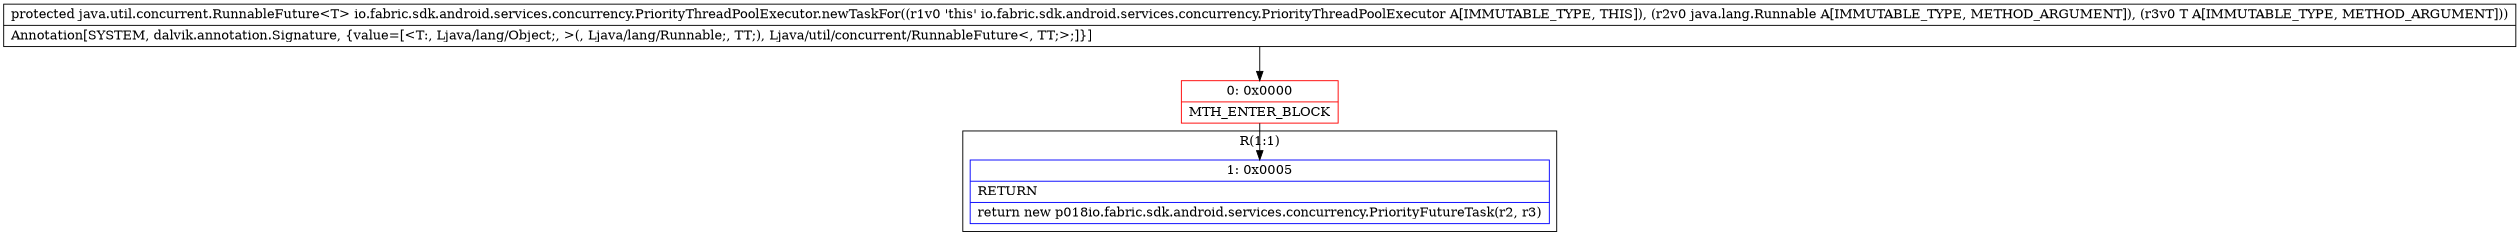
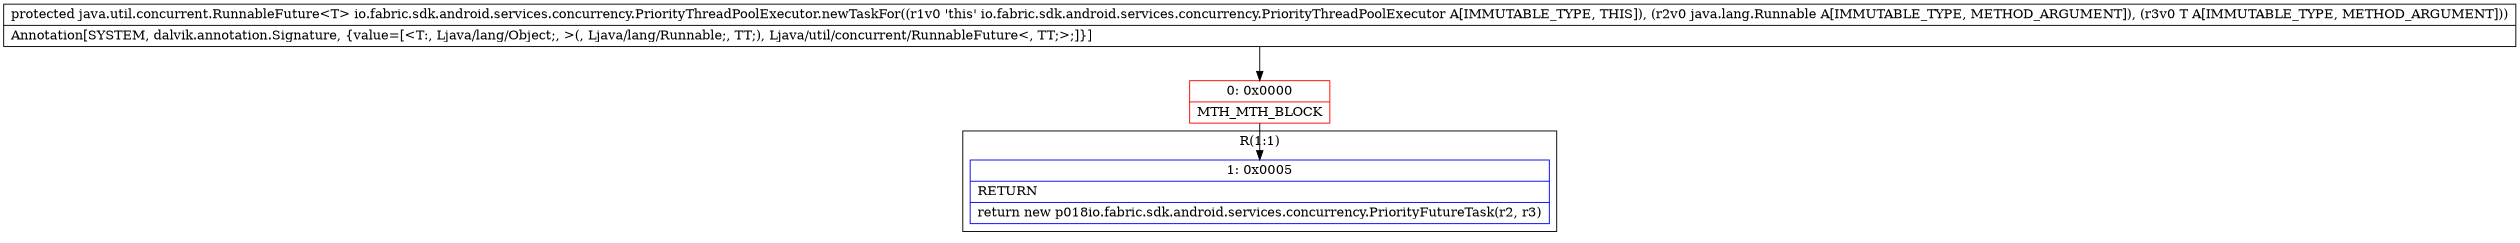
node "0: 0x0000": text "MTH_ENTER_BLOCK" -> "MTH_MTH_BLOCK"
